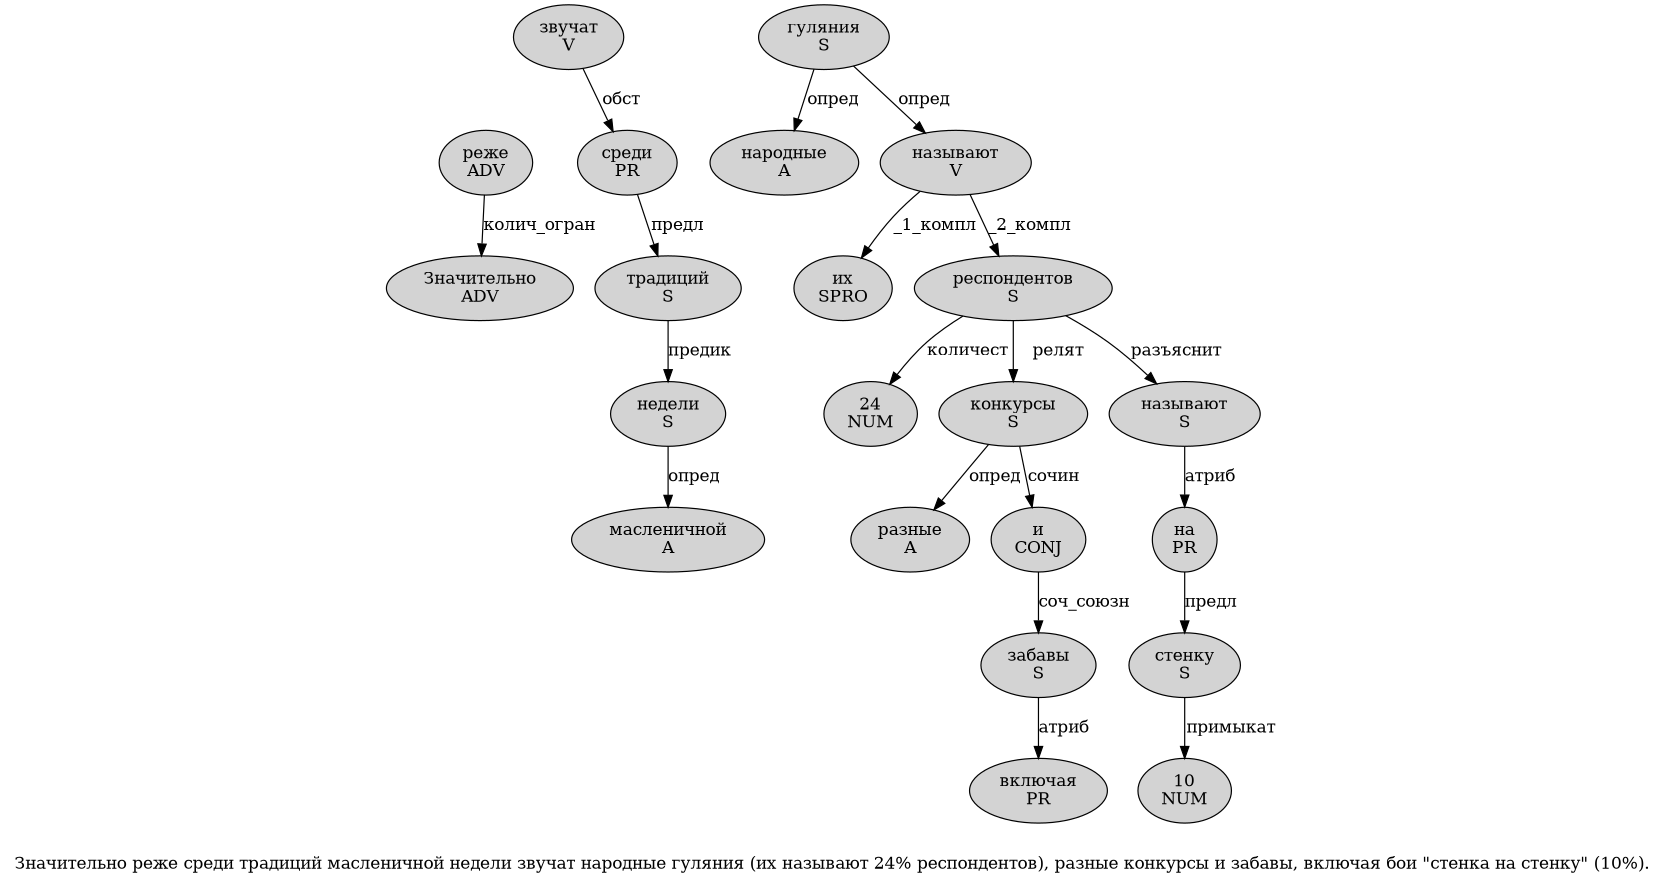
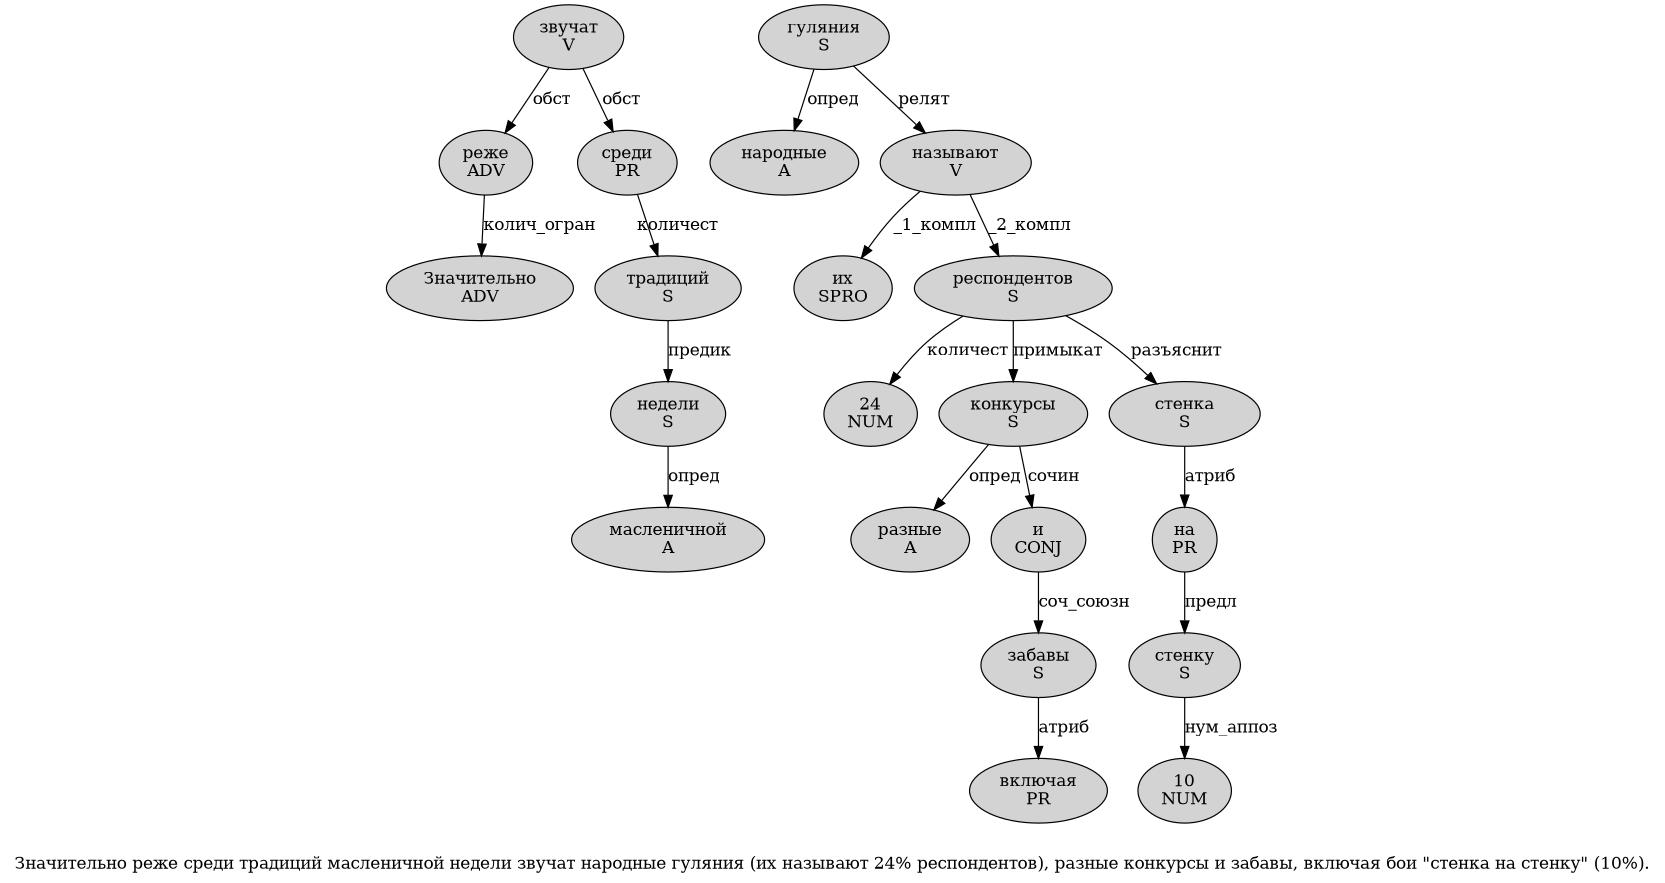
edge "звучат V" -> "реже ADV": added, label "обст"
edge "гуляния S" -> "называют V": label "опред" -> "релят"
edge "среди PR" -> "традиций S": label "предл" -> "количест"
edge "респондентов S" -> "конкурсы S": label "релят" -> "примыкат"
node "называют S": label "называют S" -> "стенка S"
edge "стенку S" -> "10 NUM": label "примыкат" -> "нум_аппоз"
